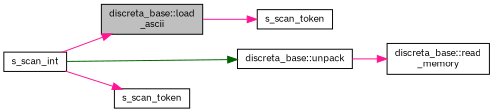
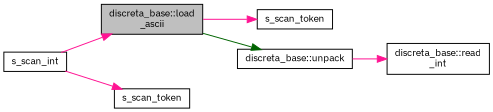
node "discreta_base::read _memory": label "discreta_base::read _memory" -> "discreta_base::read _int"
edge "s_scan_int" -> "discreta_base::unpack": now "discreta_base::load _ascii" -> "discreta_base::unpack"
